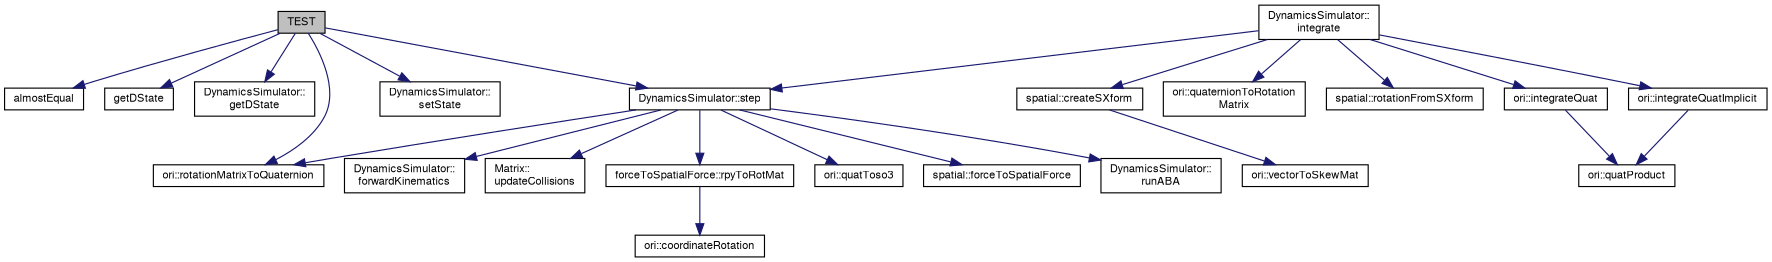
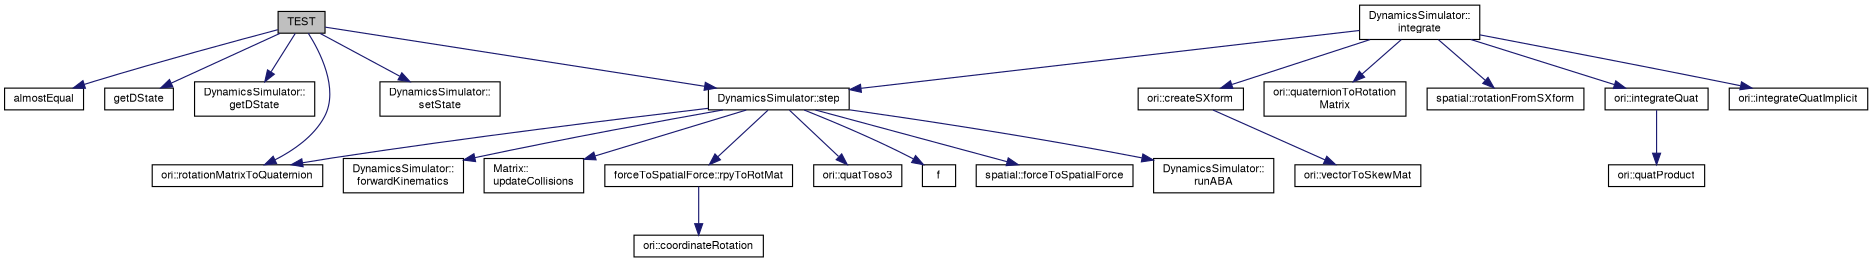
node "spatial::createSXform": label "spatial::createSXform" -> "ori::createSXform"
edge "ori::integrateQuatImplicit" -> "ori::quatProduct": removed
node "f": added
